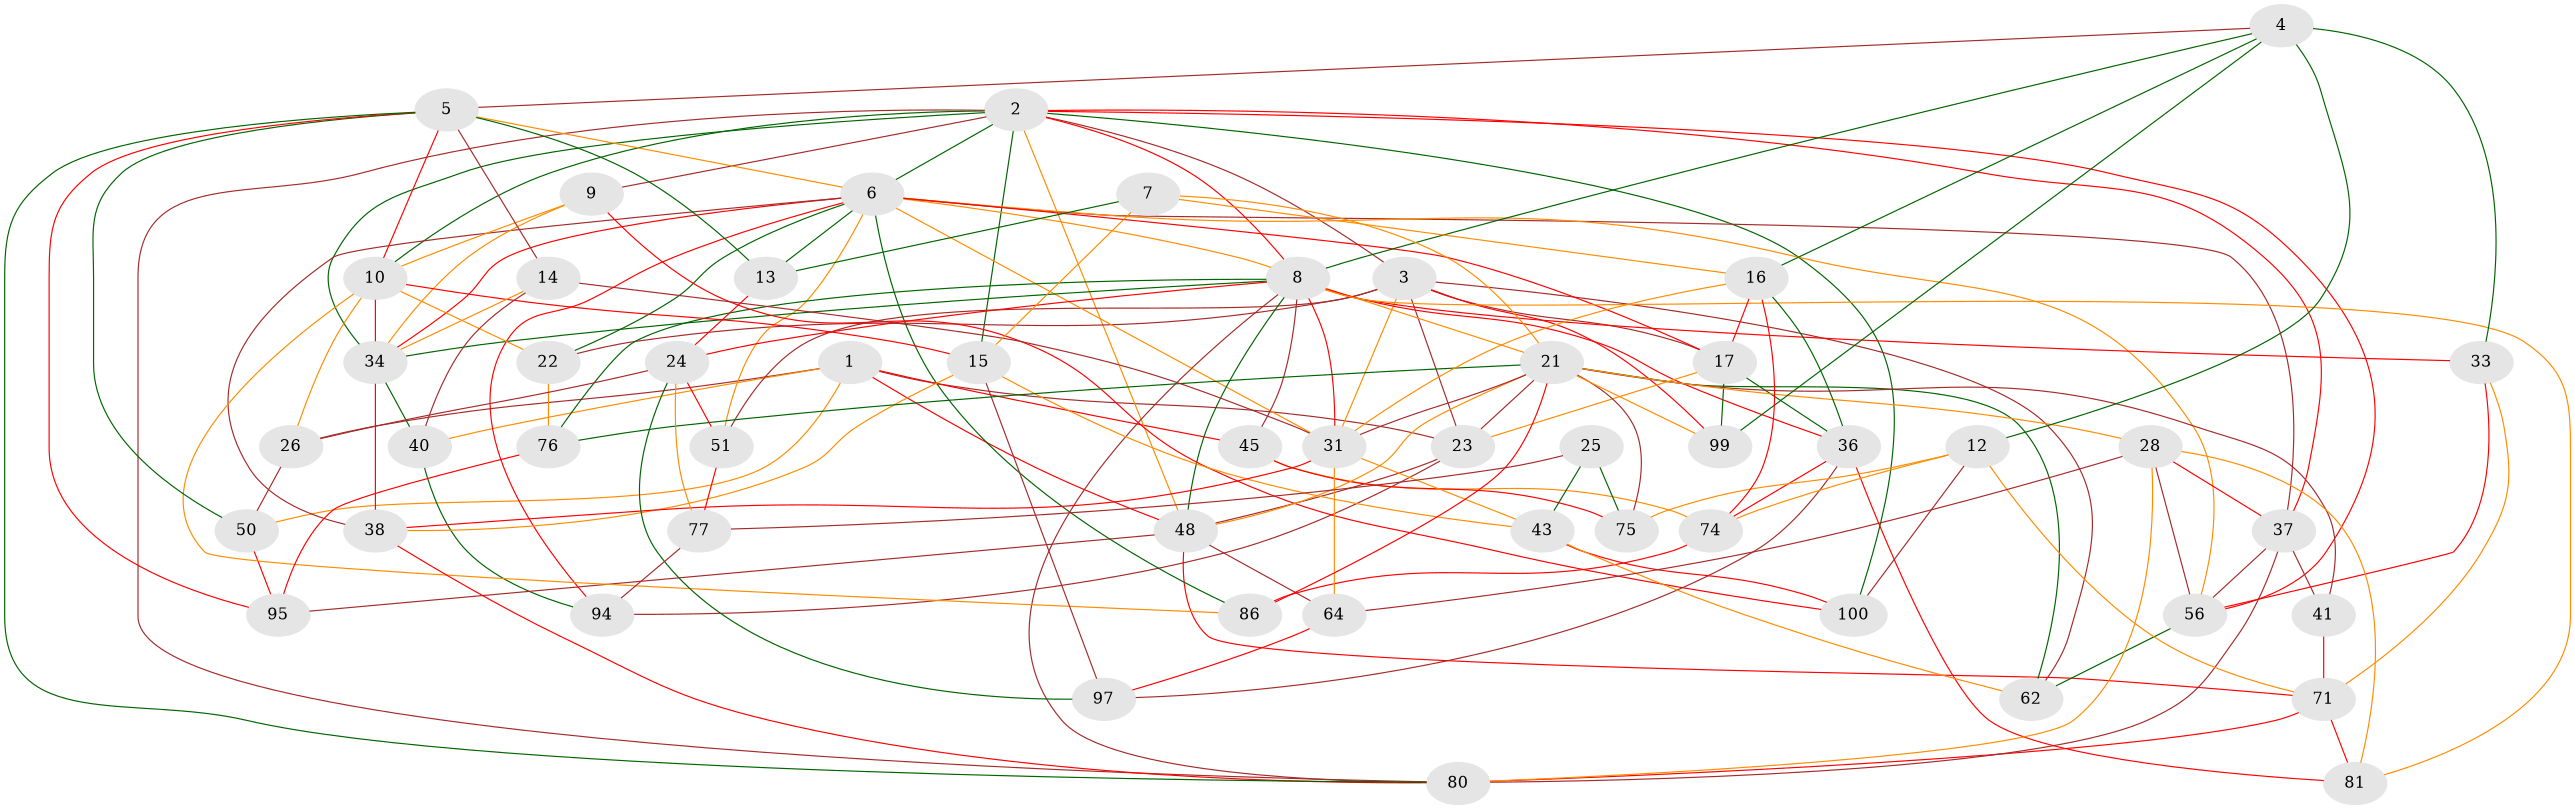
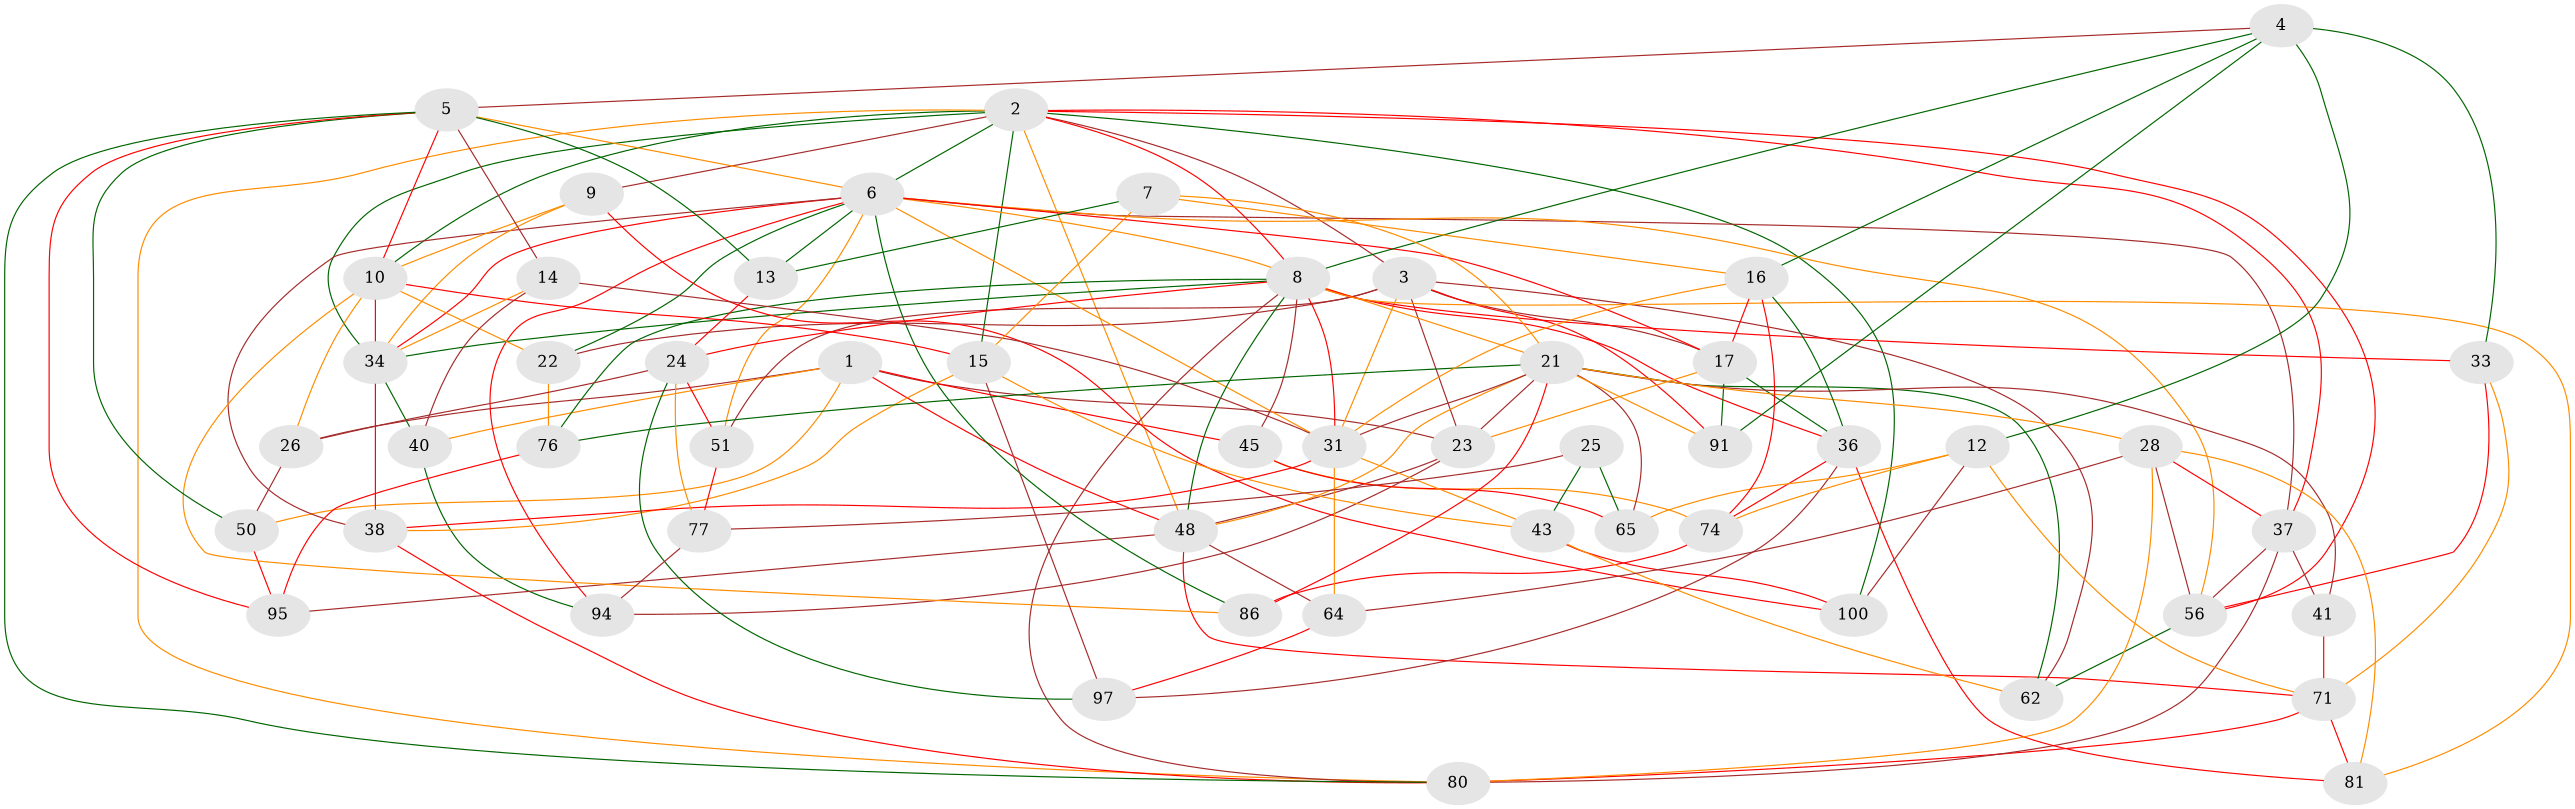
node "99": label "99" -> "91"
node "75": label "75" -> "65"
edge "2" -- "80": color brown -> darkorange
